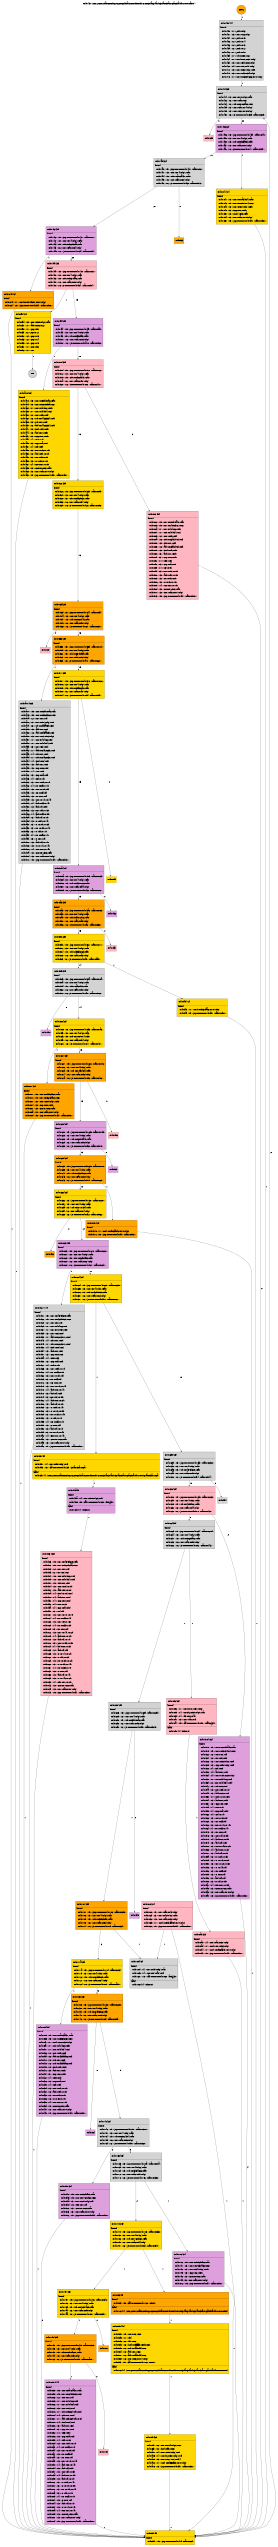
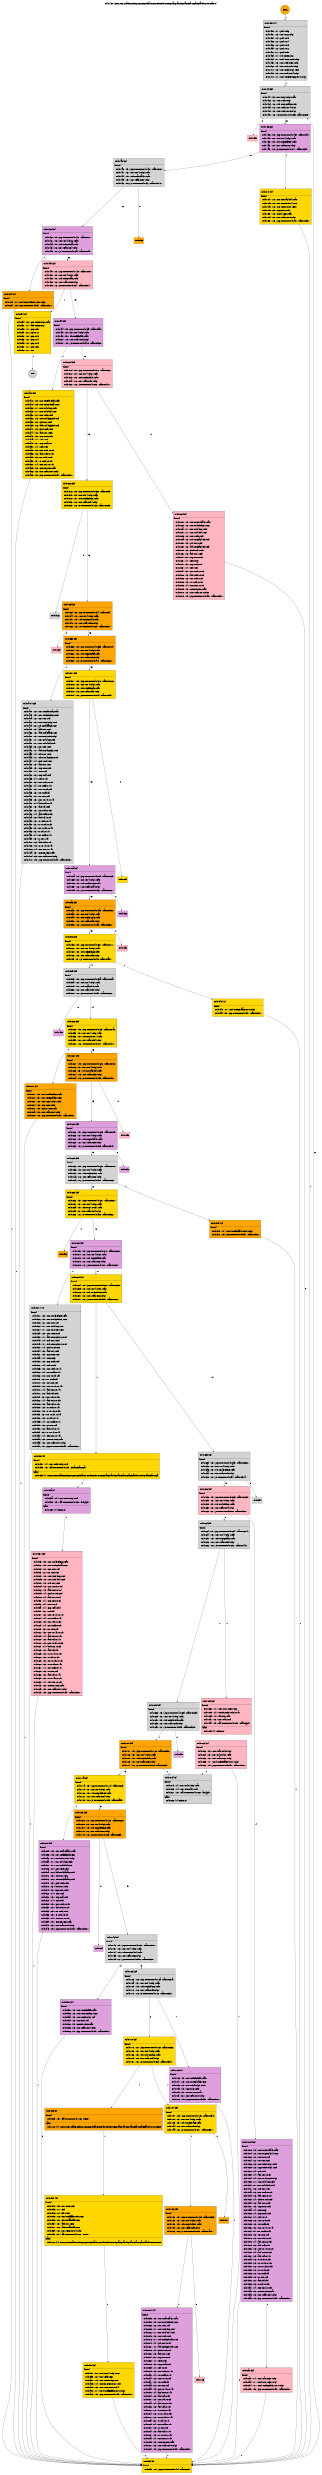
node "0x401d26": added
node "0x401639 [25]": fillcolor orange -> lightgrey
edge "0x401892 [23]" -> "0x4018a9 [23]": now "0x401918 [152]" -> "0x4018a9 [23]"
